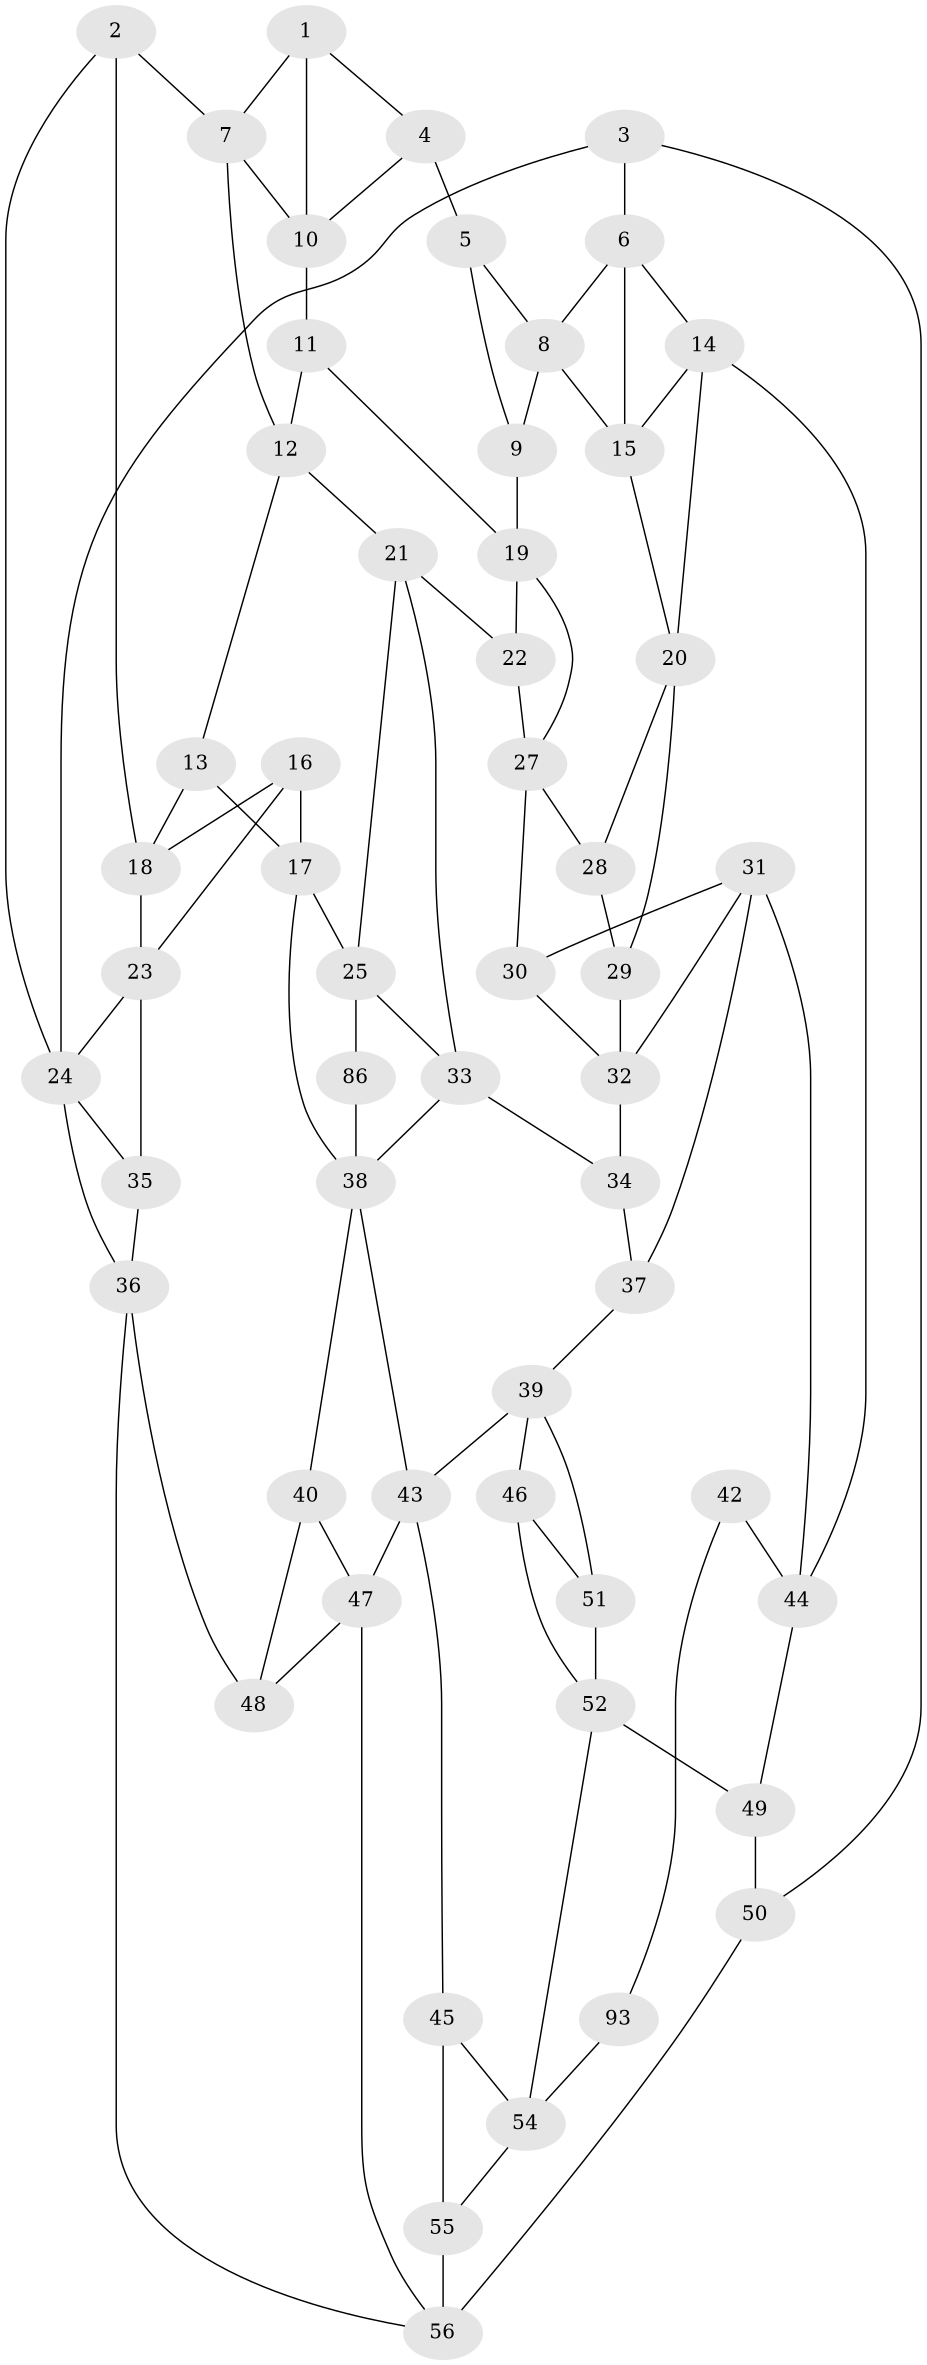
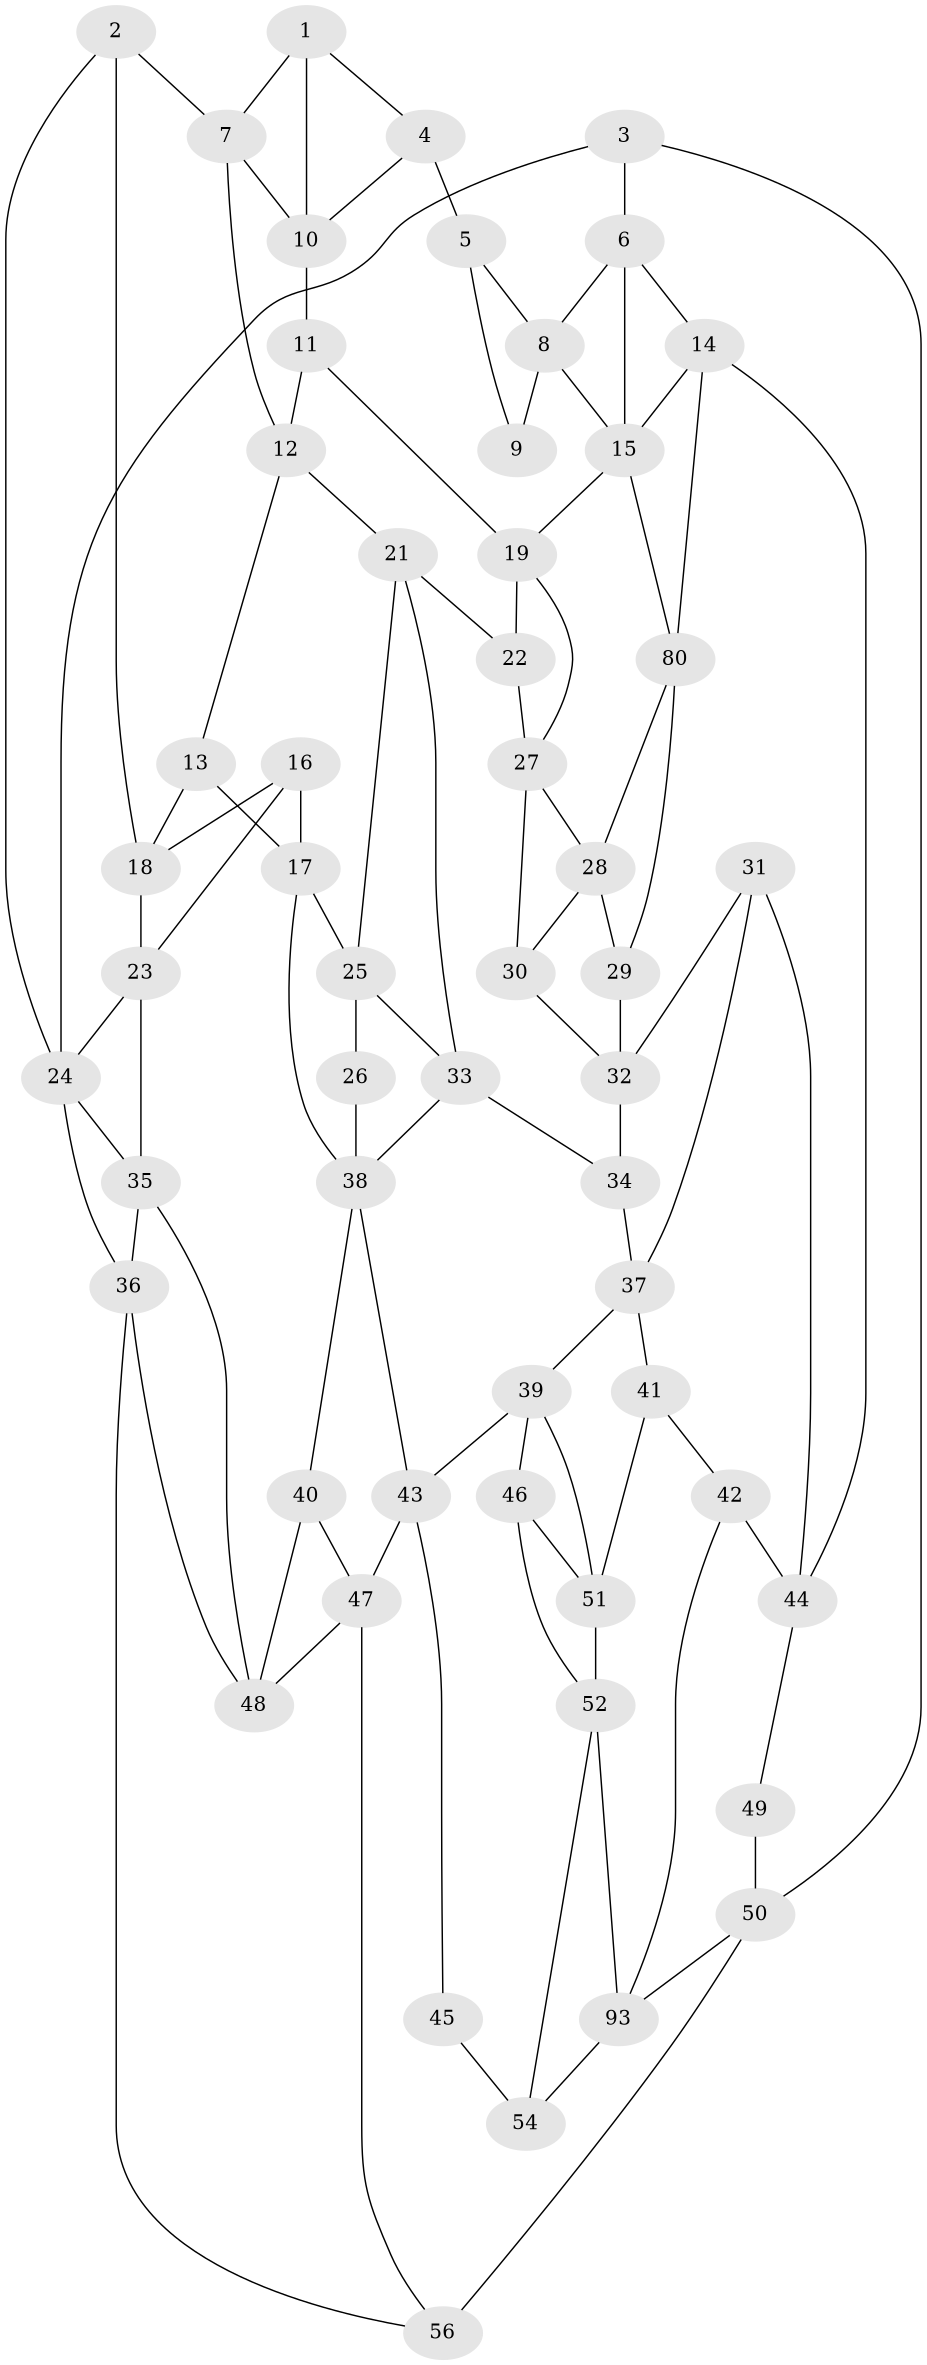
edge "9" -- "19": now "15" -- "19"
node "20": label "20" -> "80"
edge "31" -- "30": now "28" -- "30"
node "86": label "86" -> "26"
node "41": added
edge "35" -- "48": added
edge "52" -- "49": now "52" -- "93"
edge "50" -- "93": added
node "55": removed
